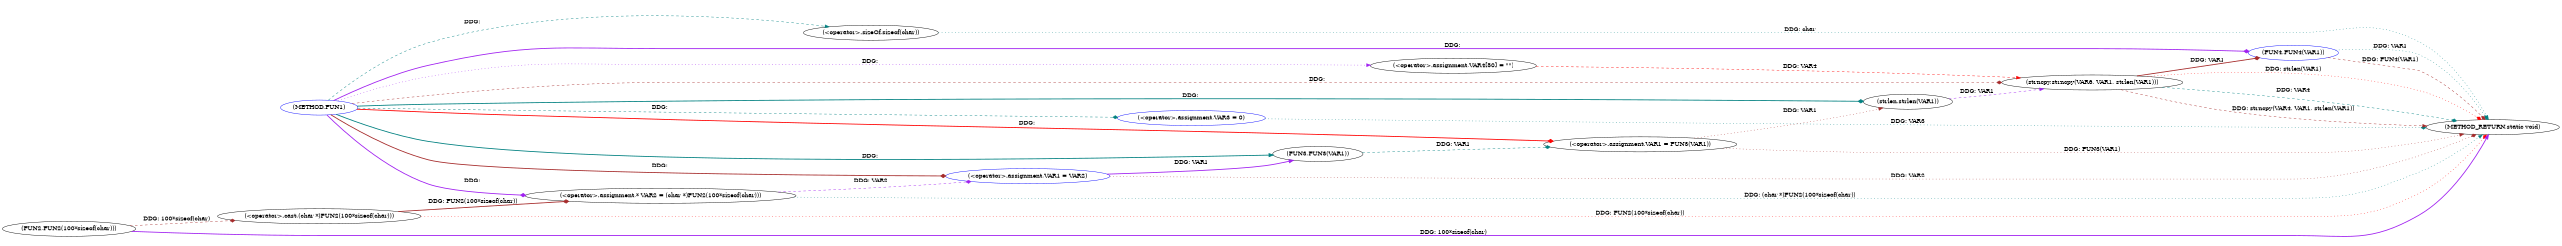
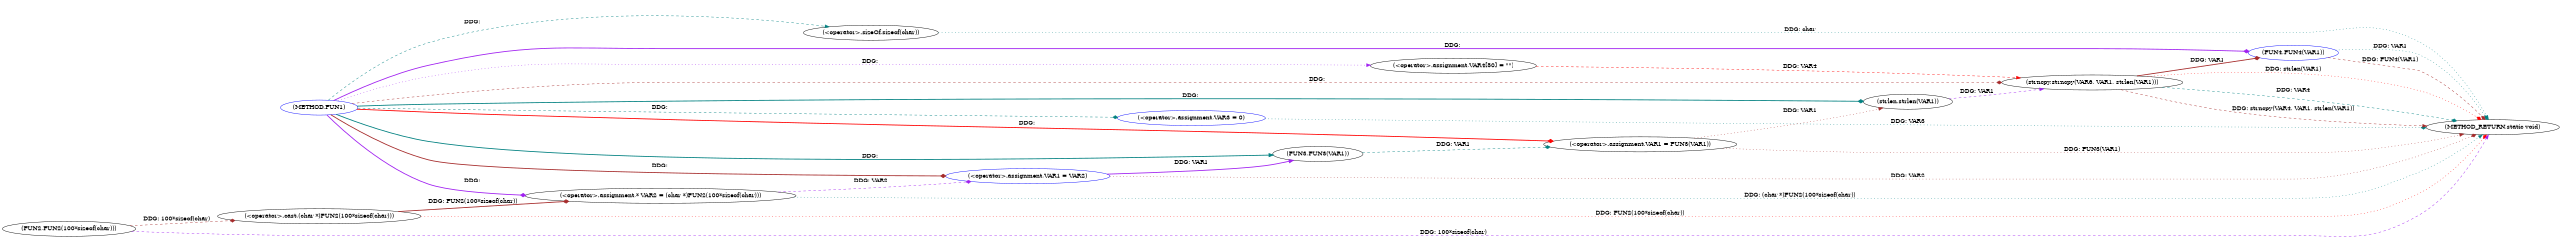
edge "(FUN2,FUN2(100*sizeof(char)))" -> "(METHOD_RETURN,static void)": style bold -> dashed
